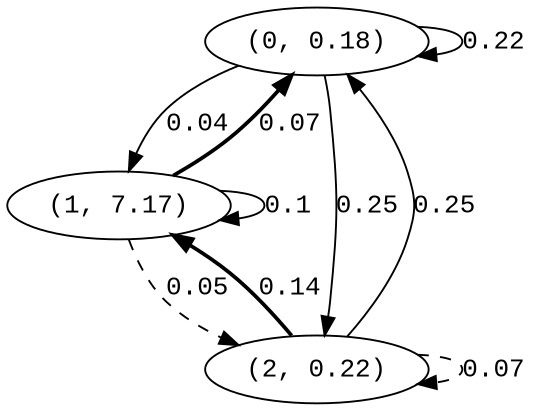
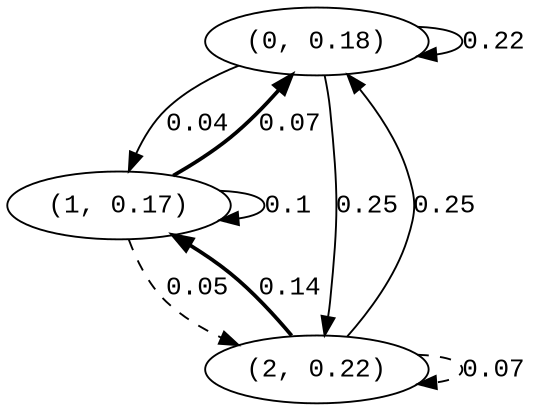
node "(1, 7.17)": label "(1, 7.17)" -> "(1, 0.17)"
